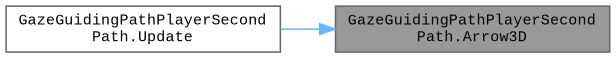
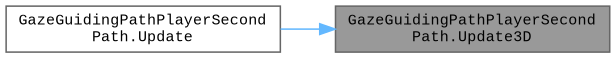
node "GazeGuidingPathPlayerSecond Path.Arrow3D": label "GazeGuidingPathPlayerSecond Path.Arrow3D" -> "GazeGuidingPathPlayerSecond Path.Update3D"
